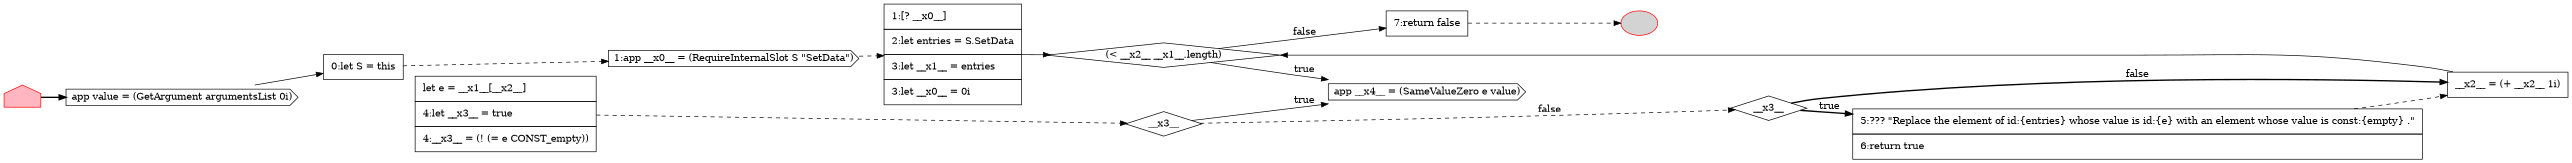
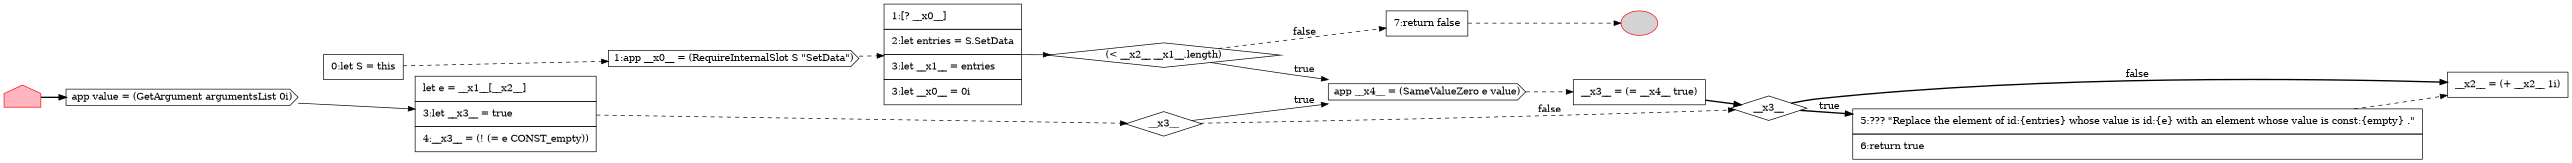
edge "(< __x2__ __x1__.length)" -> "7:return false": style solid -> dashed
edge "__x2__ = (+ __x2__ 1i)" -> "(< __x2__ __x1__.length)": removed
edge "app value = (GetArgument argumentsList 0i)" -> "0:let S = this": now "app value = (GetArgument argumentsList 0i)" -> "let e = __x1__[__x2__]"
node "__x3__ = (= __x4__ true)": added
node "let e = __x1__[__x2__]": text "4:let __x3__ = true" -> "3:let __x3__ = true"
